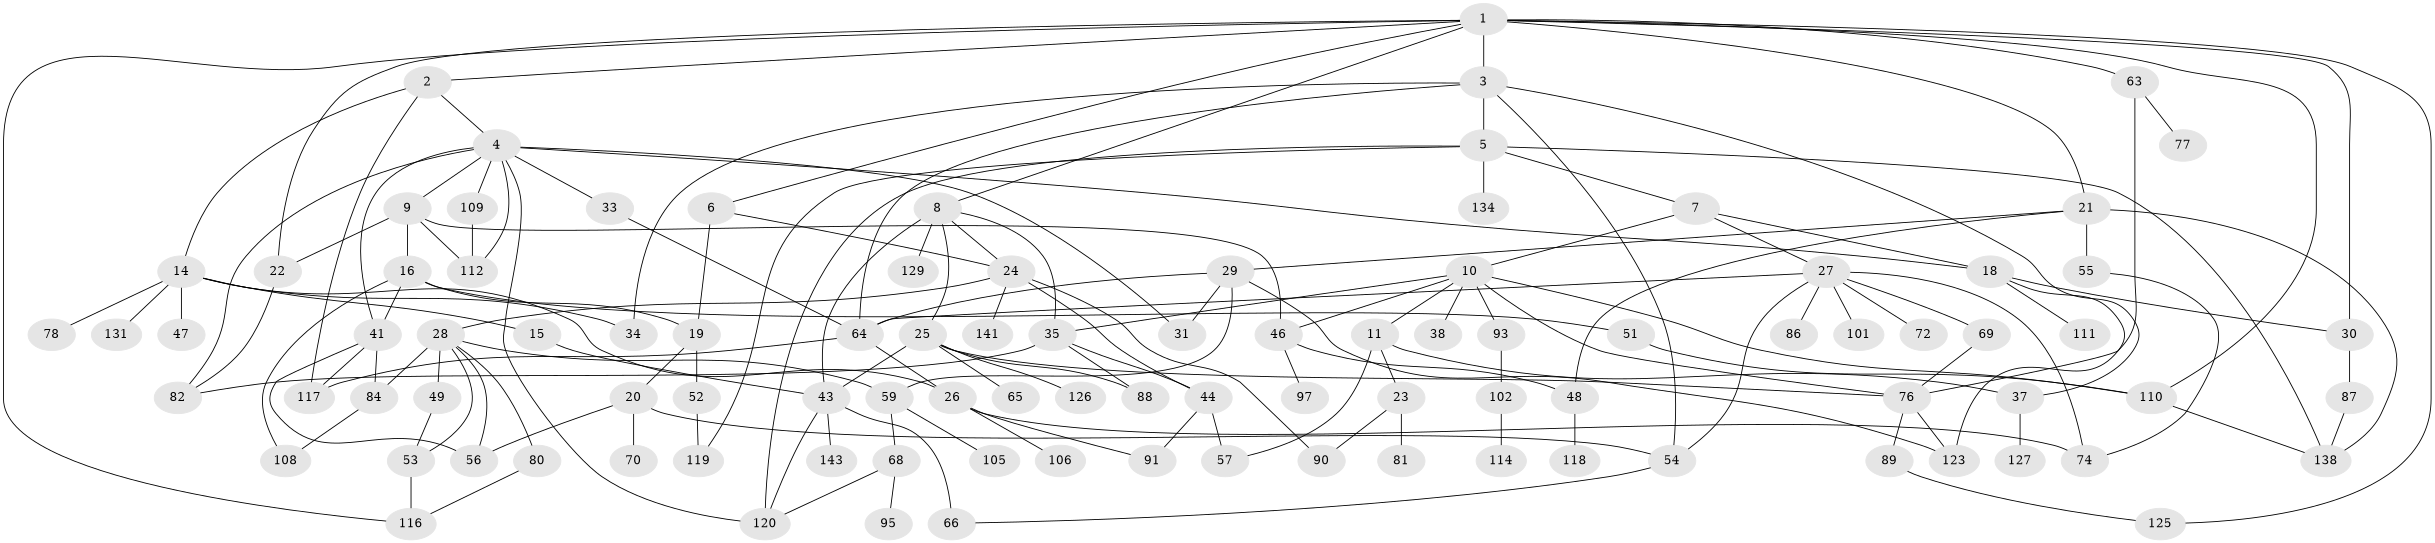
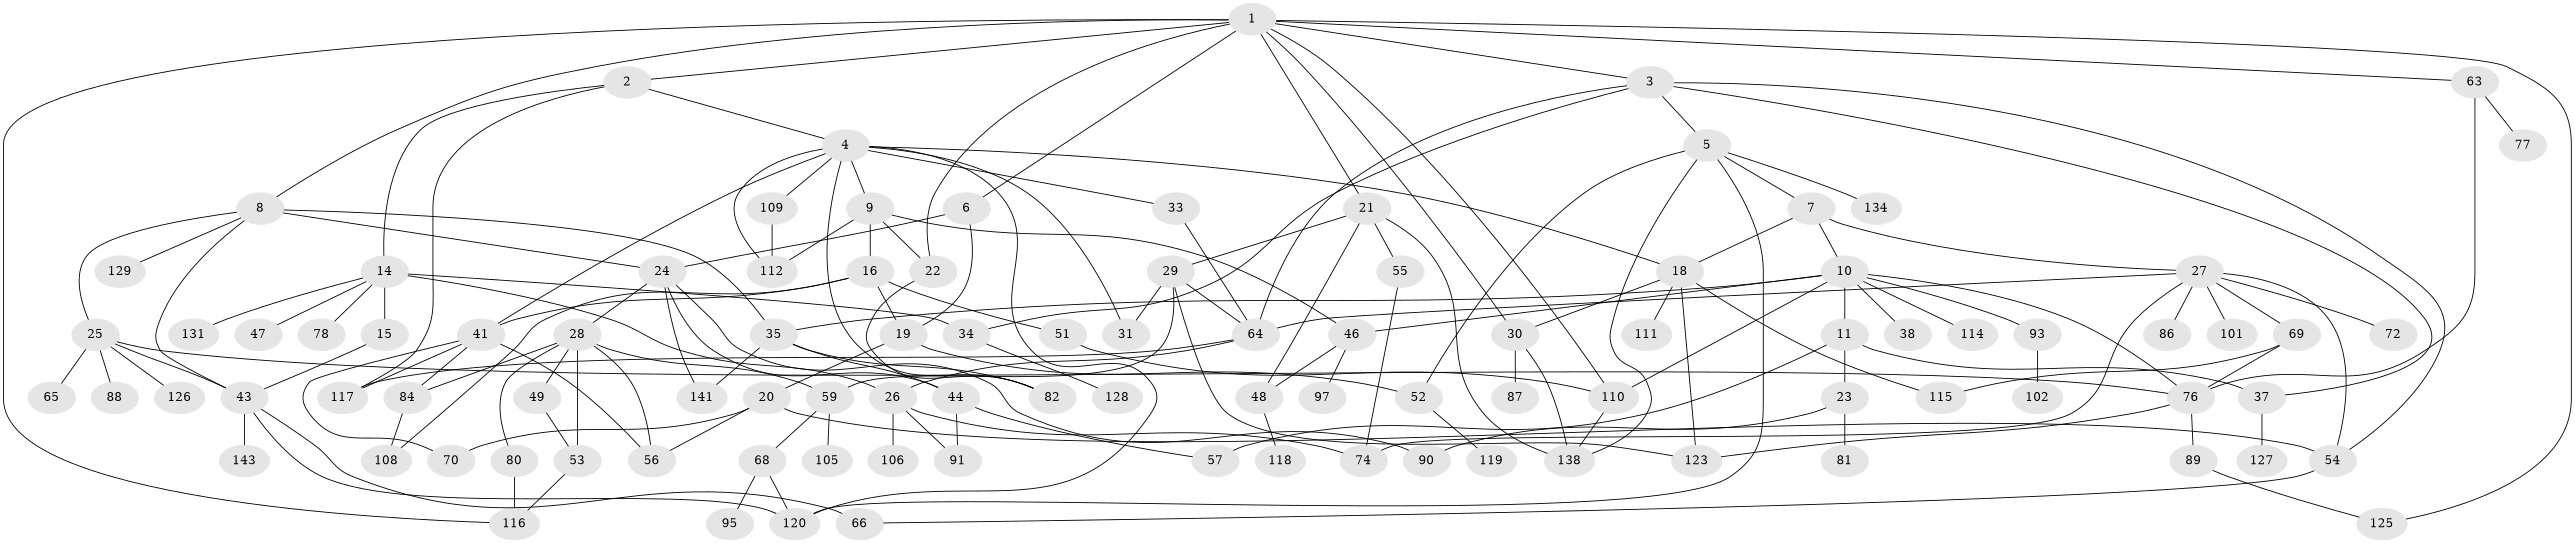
edge "5" -- "119": now "5" -- "52"
edge "35" -- "88": now "35" -- "141"
edge "41" -- "70": added
node "128": added
node "115": added
edge "102" -- "114": now "10" -- "114"
edge "87" -- "138": now "30" -- "138"
